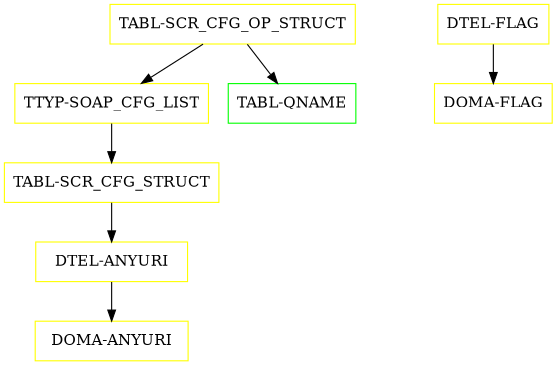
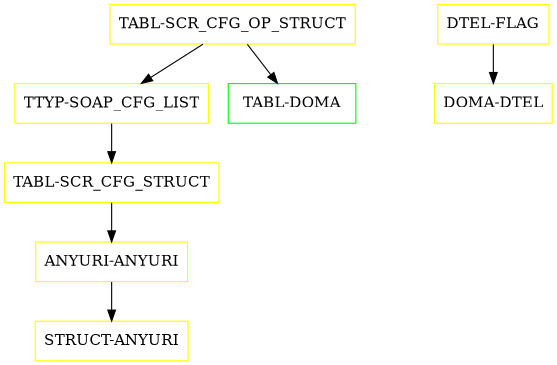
node "TABL-QNAME": label "TABL-QNAME" -> "TABL-DOMA"
node "DOMA-FLAG": label "DOMA-FLAG" -> "DOMA-DTEL"
node "DTEL-ANYURI": label "DTEL-ANYURI" -> "ANYURI-ANYURI"
node "DOMA-ANYURI": label "DOMA-ANYURI" -> "STRUCT-ANYURI"
